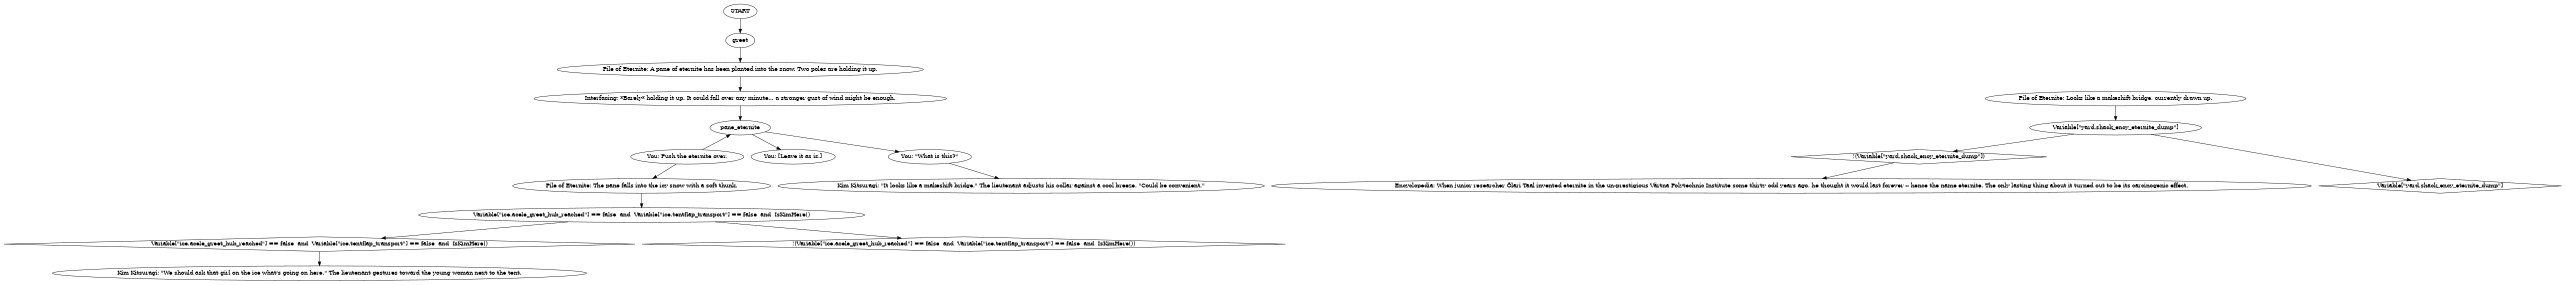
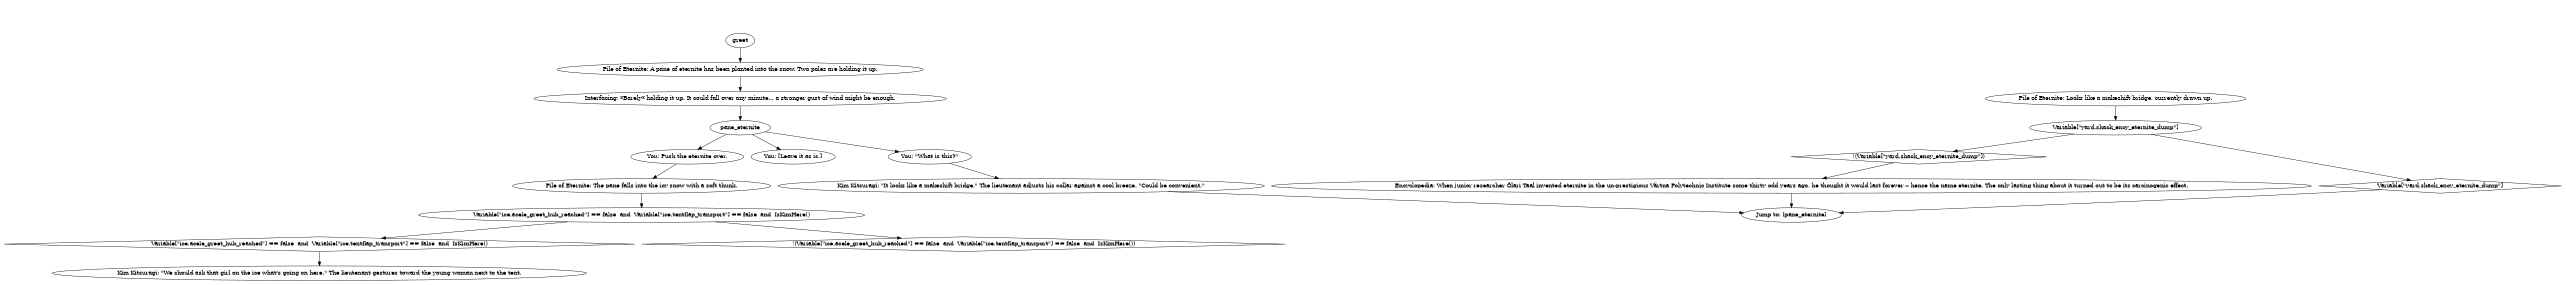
node "START": removed
edge "You: Push the eternite over." -> "pane_eternite": reversed
node "Jump to: [pane_eternite]": added
